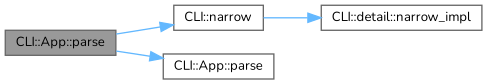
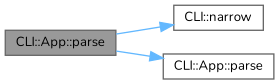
node "CLI::detail::narrow_impl": removed
